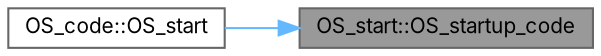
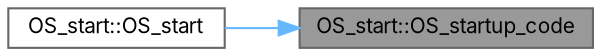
node "OS_code::OS_start": label "OS_code::OS_start" -> "OS_start::OS_start"
